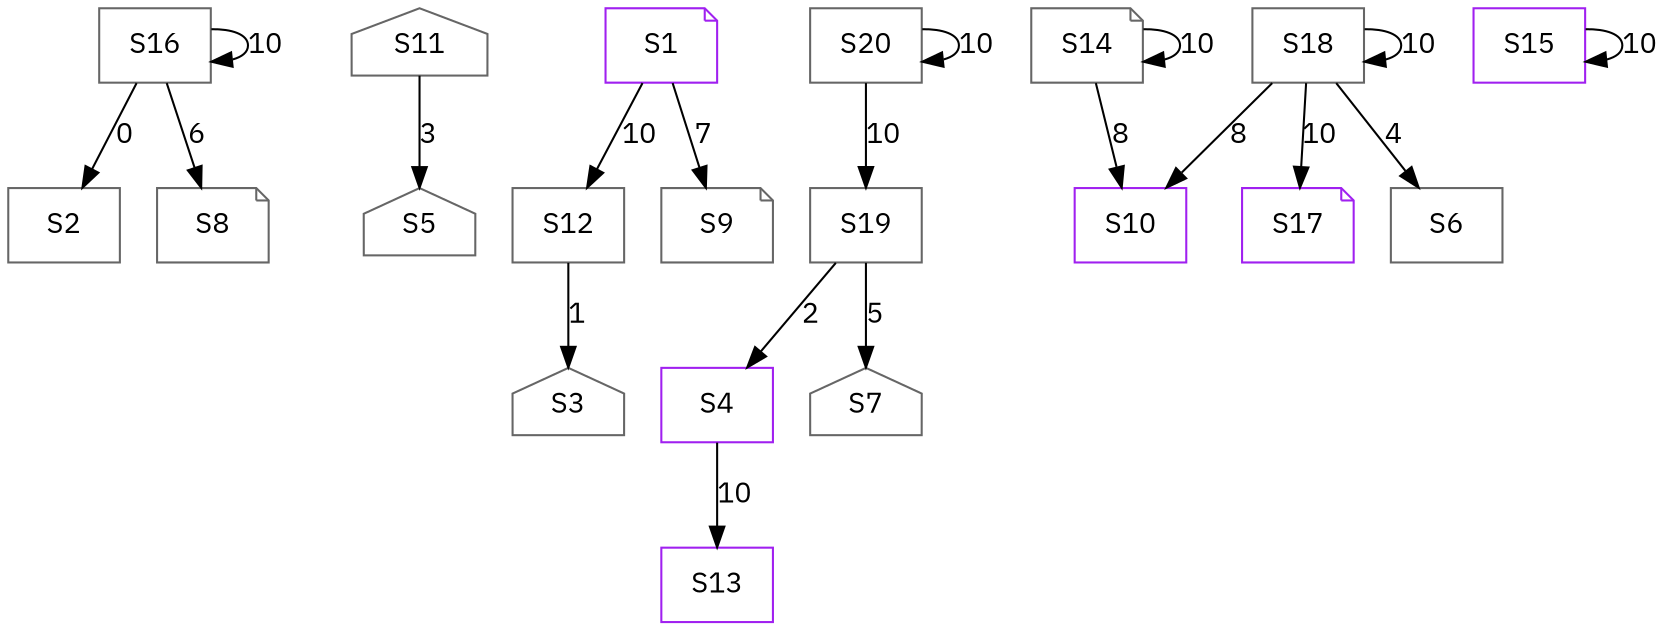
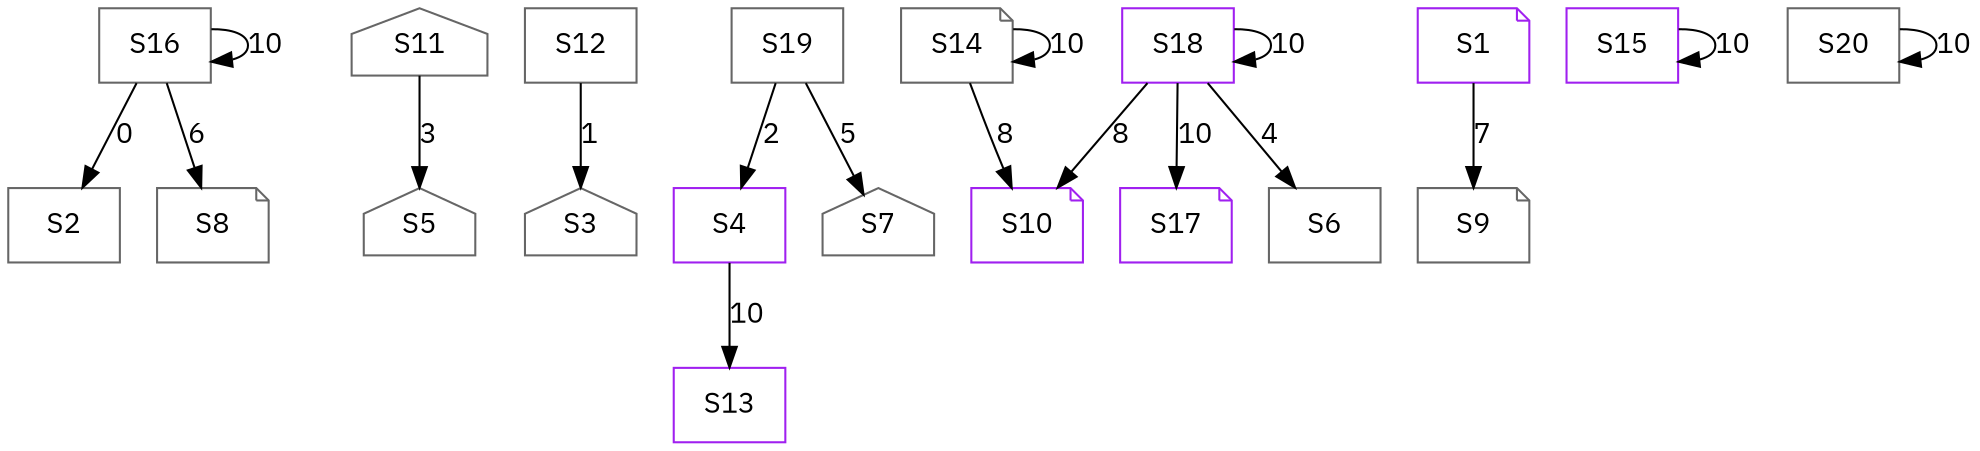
node "S18": color gray40 -> purple
edge "S20" -> "S19": removed, label "10"
edge "S1" -> "S12": removed, label "10"
node "S10": shape box -> note
